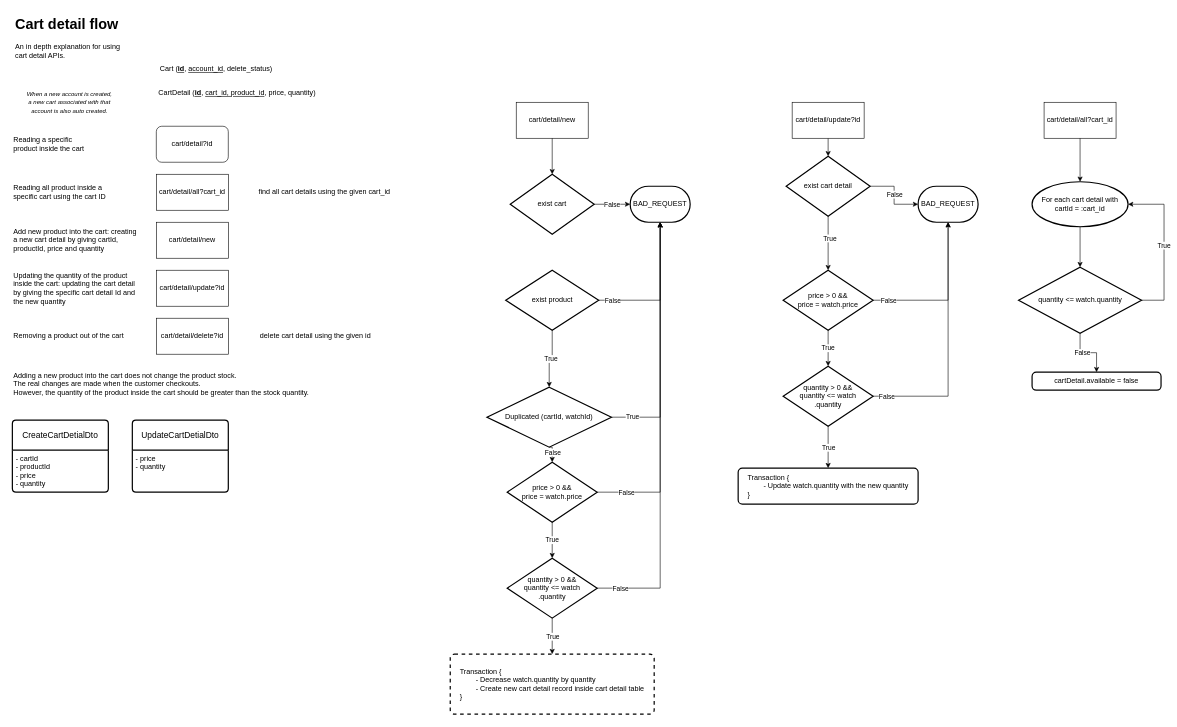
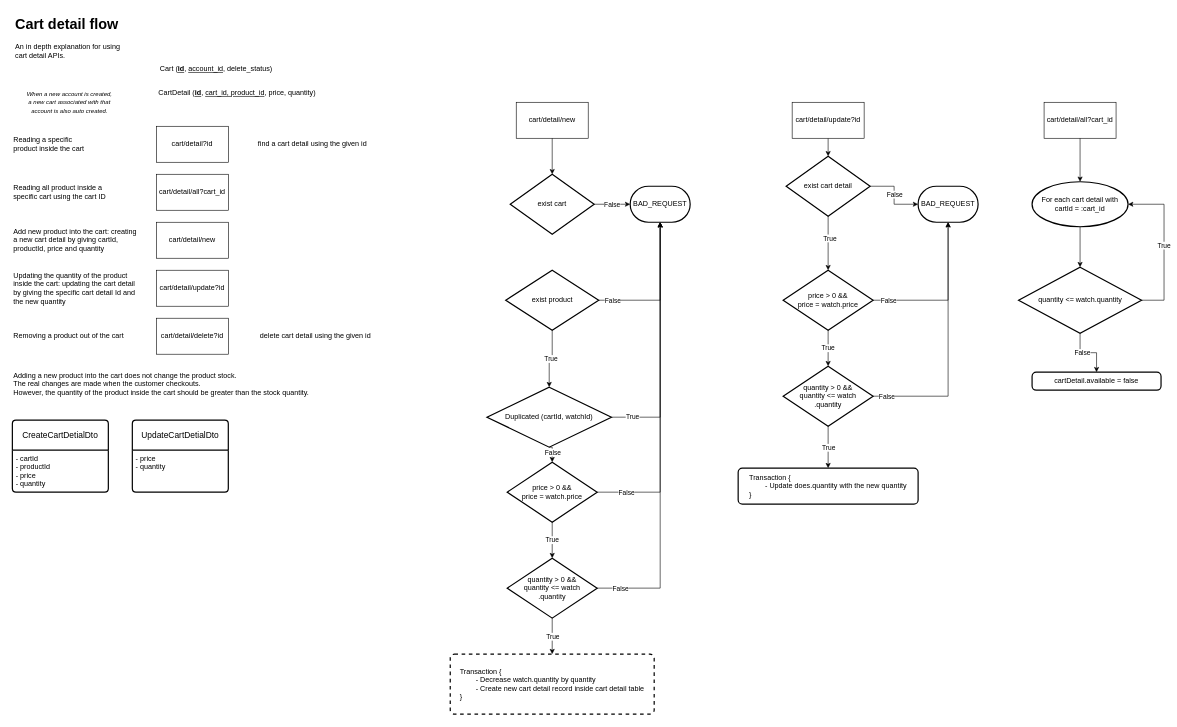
node "cart/detail?id": shape rounded rectangle -> rectangle
node "find a cart detail using the given id": added
node "find all cart details using the given cart_id": removed
node "Transaction { - Update watch.quantity with the new quantity }": label "Transaction { - Update watch.quantity with the new quantity }" -> "Transaction { - Update does.quantity with the new quantity }"
